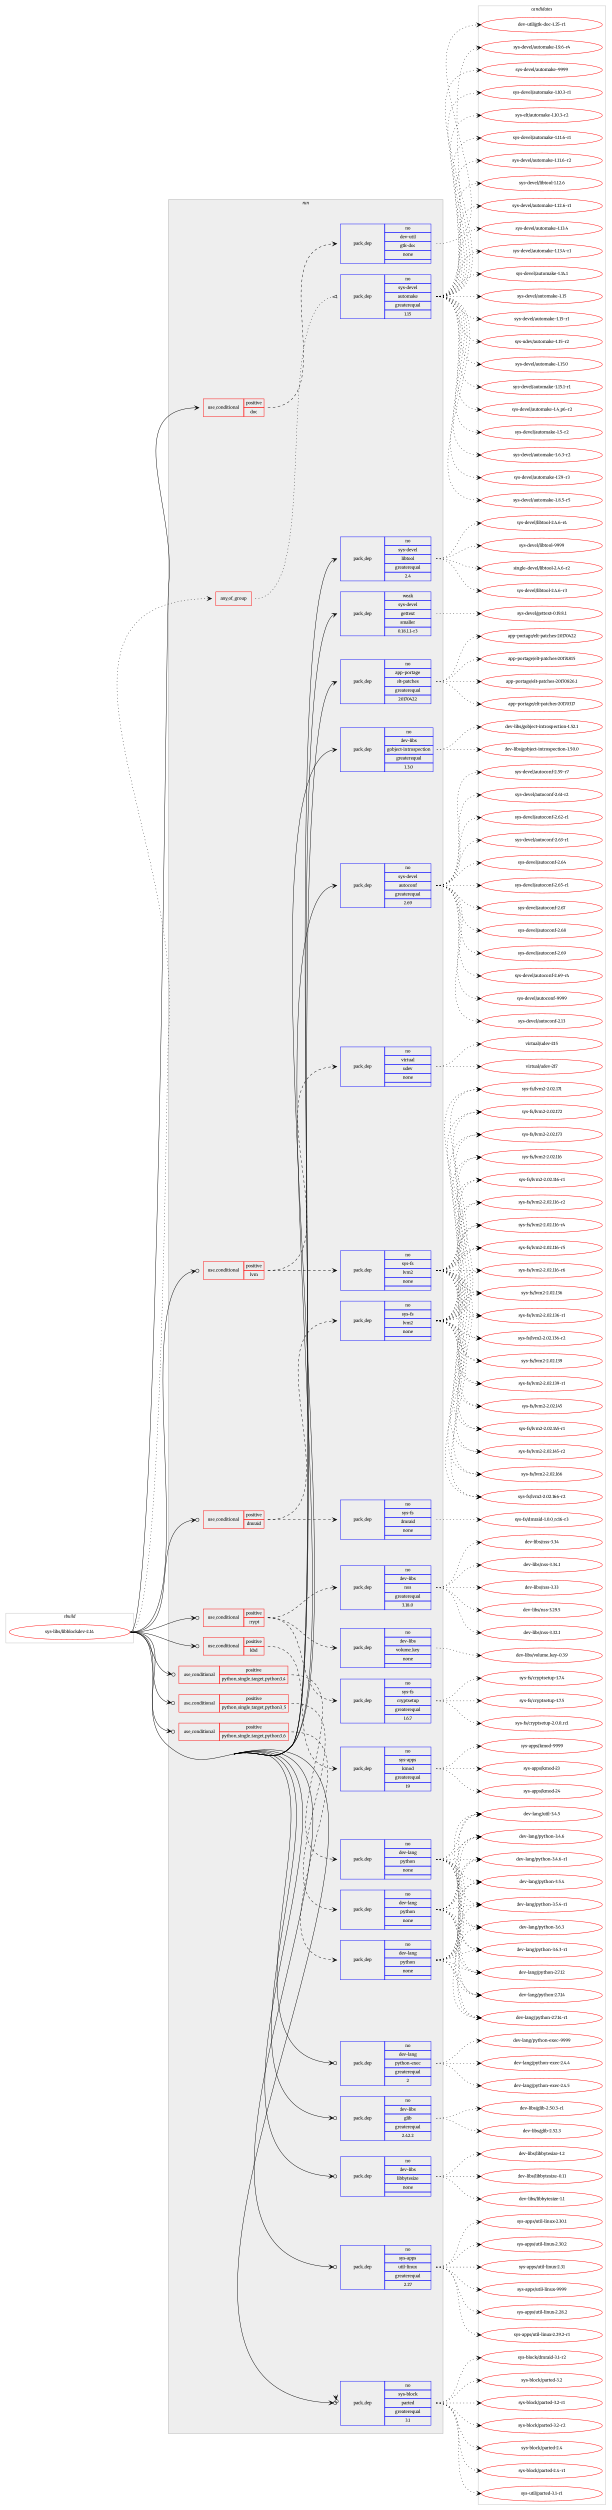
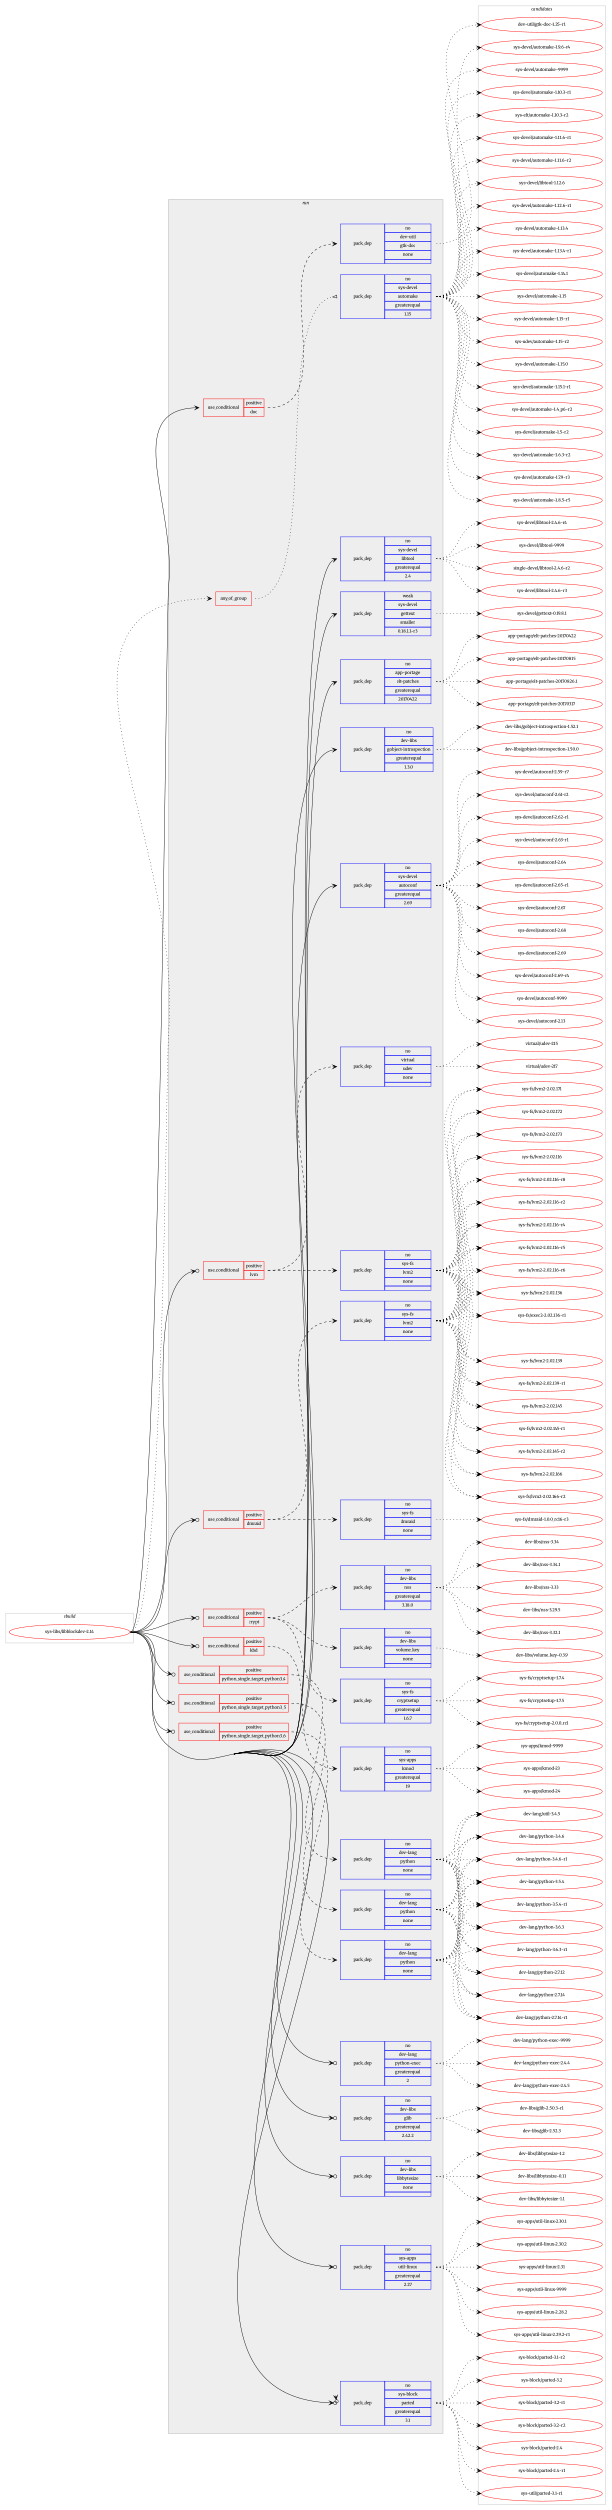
node "app-portage/elt-patches-20174815": label "app-portage/elt-patches-20174815" -> "app-portage/elt-patches-20170815"
node "sys-fs/lvm2-2.02.116-r1": label "sys-fs/lvm2-2.02.116-r1" -> "sys-fs/lvm2-2.02.116-r8"
node "sys-fs/lvm2-2.02.136-r1": label "sys-fs/lvm2-2.02.136-r1" -> "sys-fs/exec2-2.02.136-r1"
node "sys-fs/lvm2-2.02.136-r2": removed
node "sys-block/dmraid-3.1-r2": label "sys-block/dmraid-3.1-r2" -> "sys-block/parted-3.1-r2"
